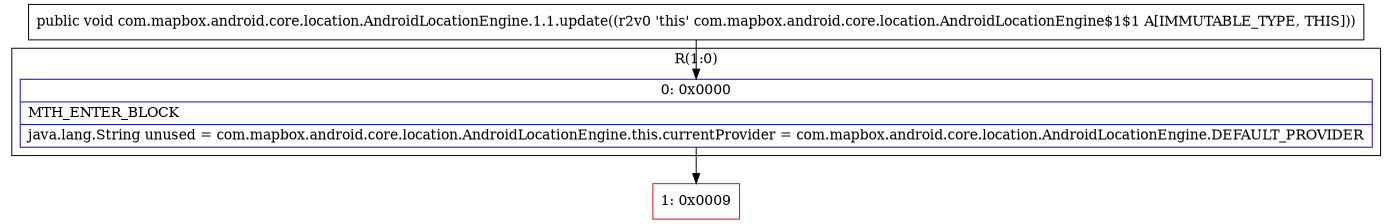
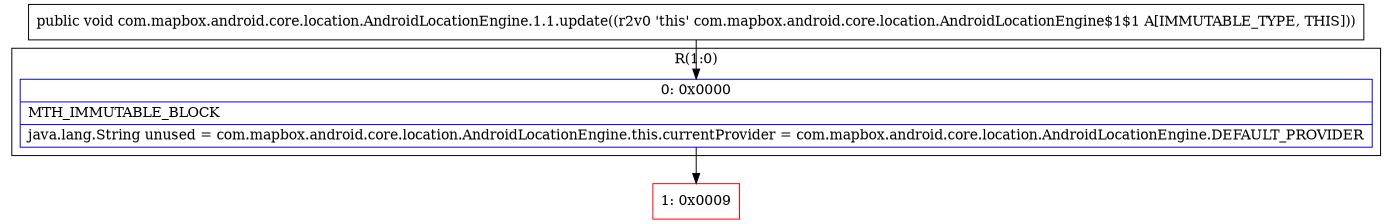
node "0: 0x0000": text "MTH_ENTER_BLOCK" -> "MTH_IMMUTABLE_BLOCK"
